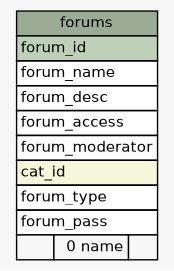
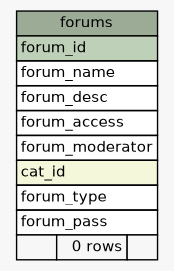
node "forums": text "0 name" -> "0 rows"
